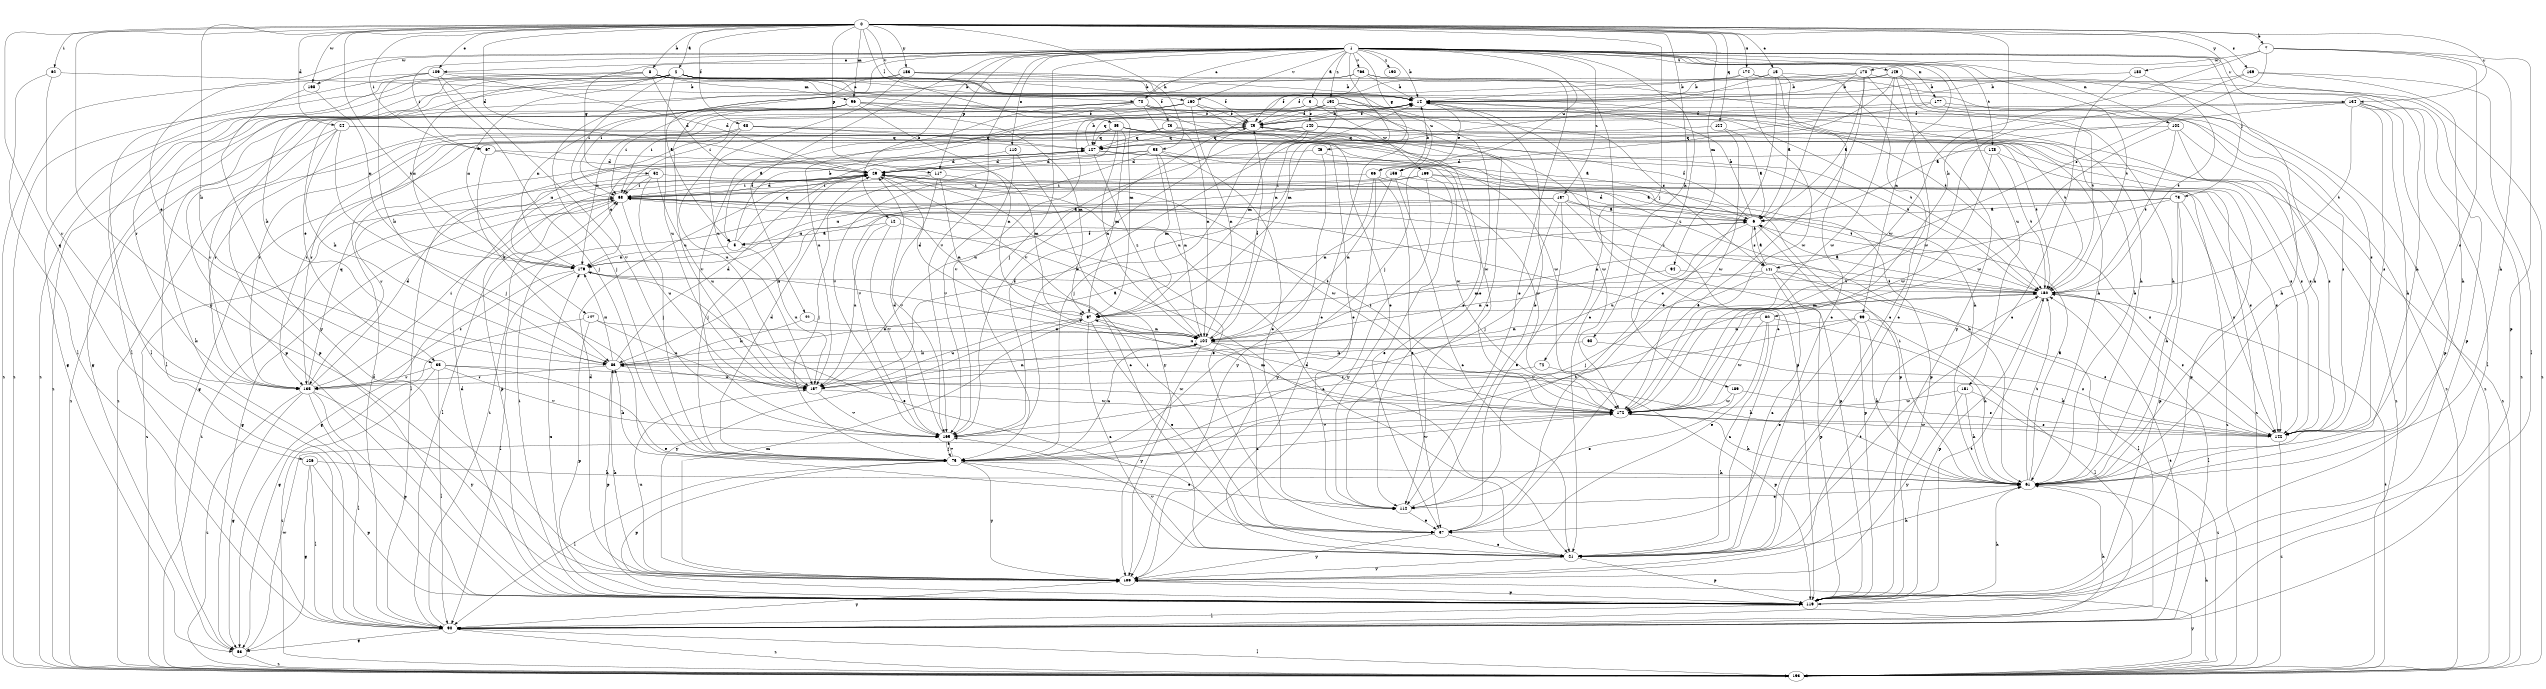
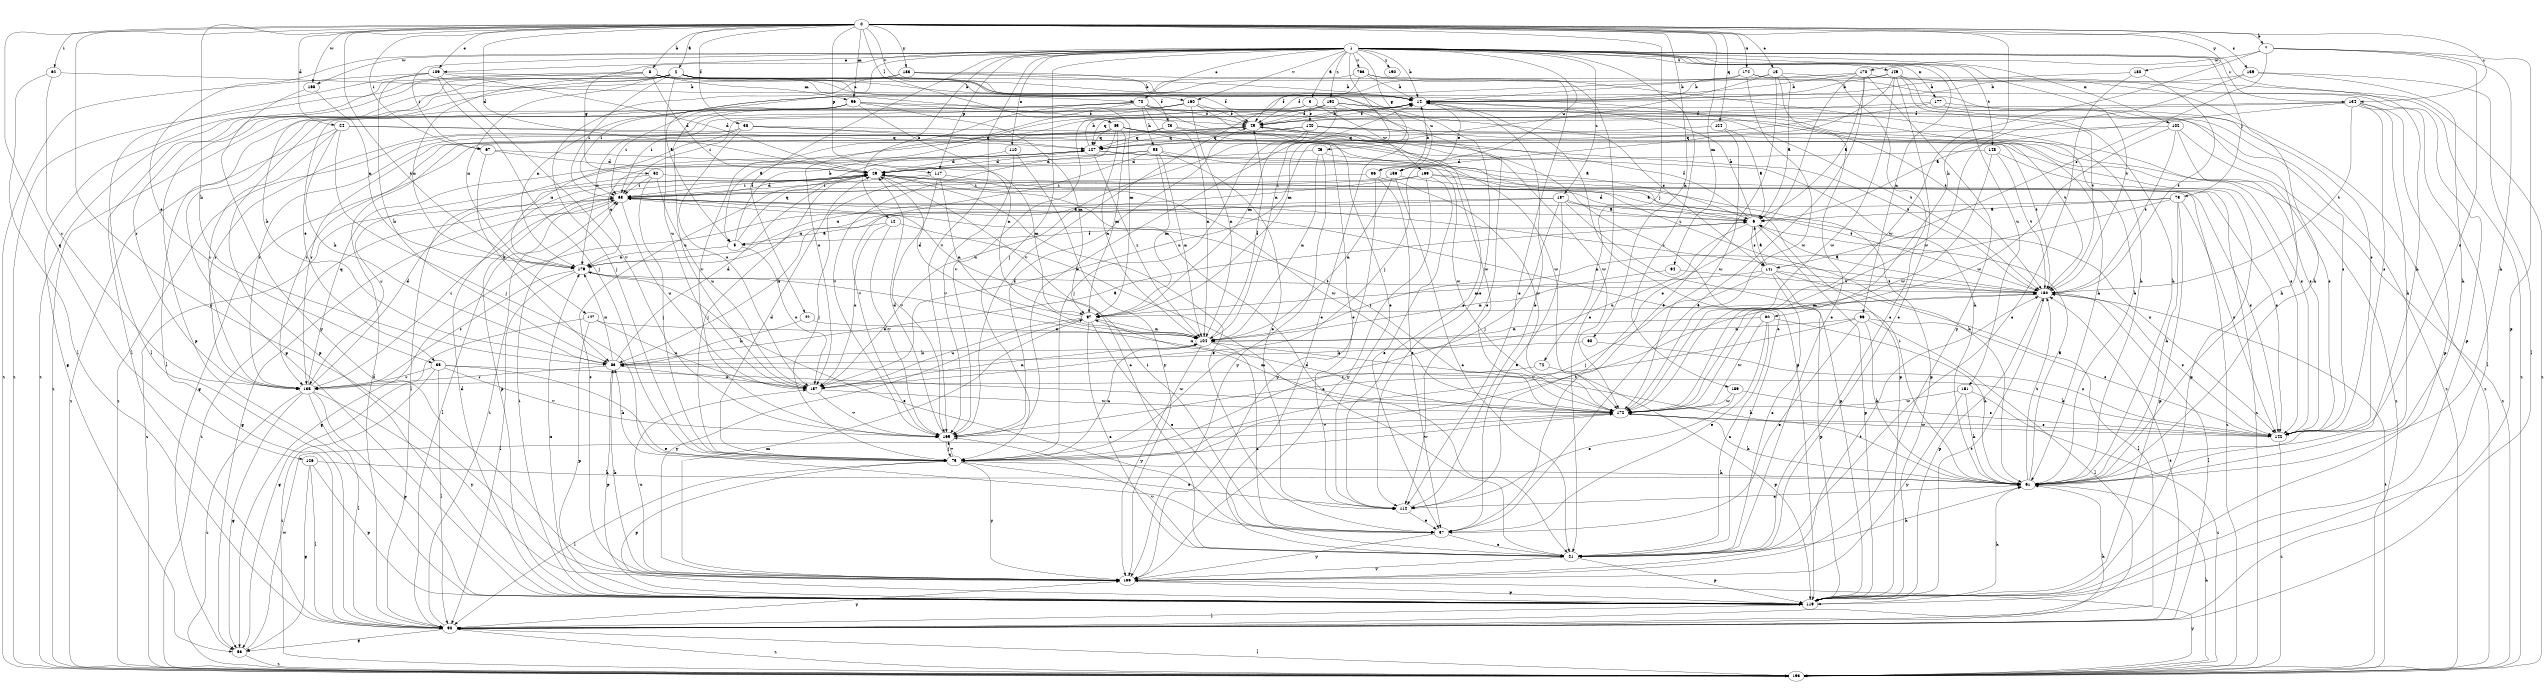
edge "0" -> "58": now "70" -> "58"
edge "763" -> "53": removed, label "g"
edge "183" -> "157": removed, label "u"
edge "36" -> "104": now "46" -> "104"
edge "2" -> "119": label "k" -> "p"
edge "186" -> "29": label "d" -> "s"
